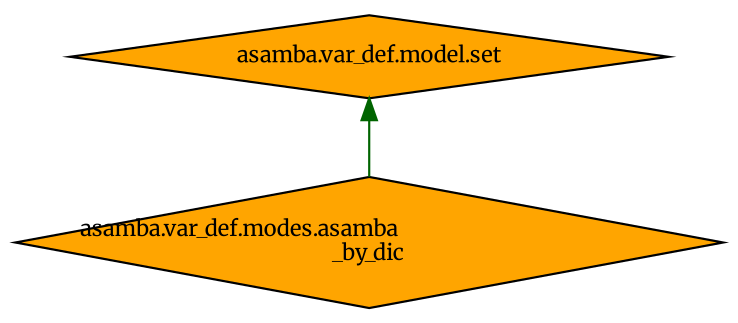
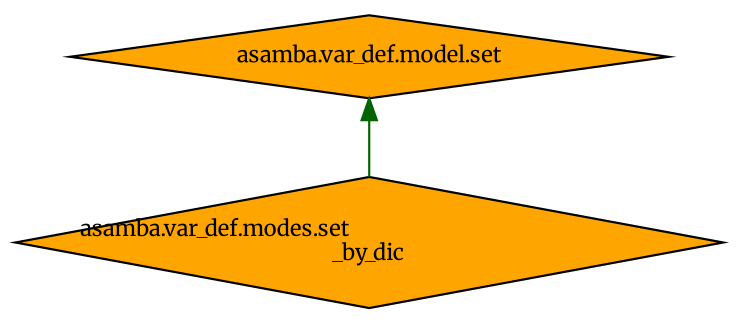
node "asamba.var_def.modes.asamba _by_dic": label "asamba.var_def.modes.asamba _by_dic" -> "asamba.var_def.modes.set _by_dic"
